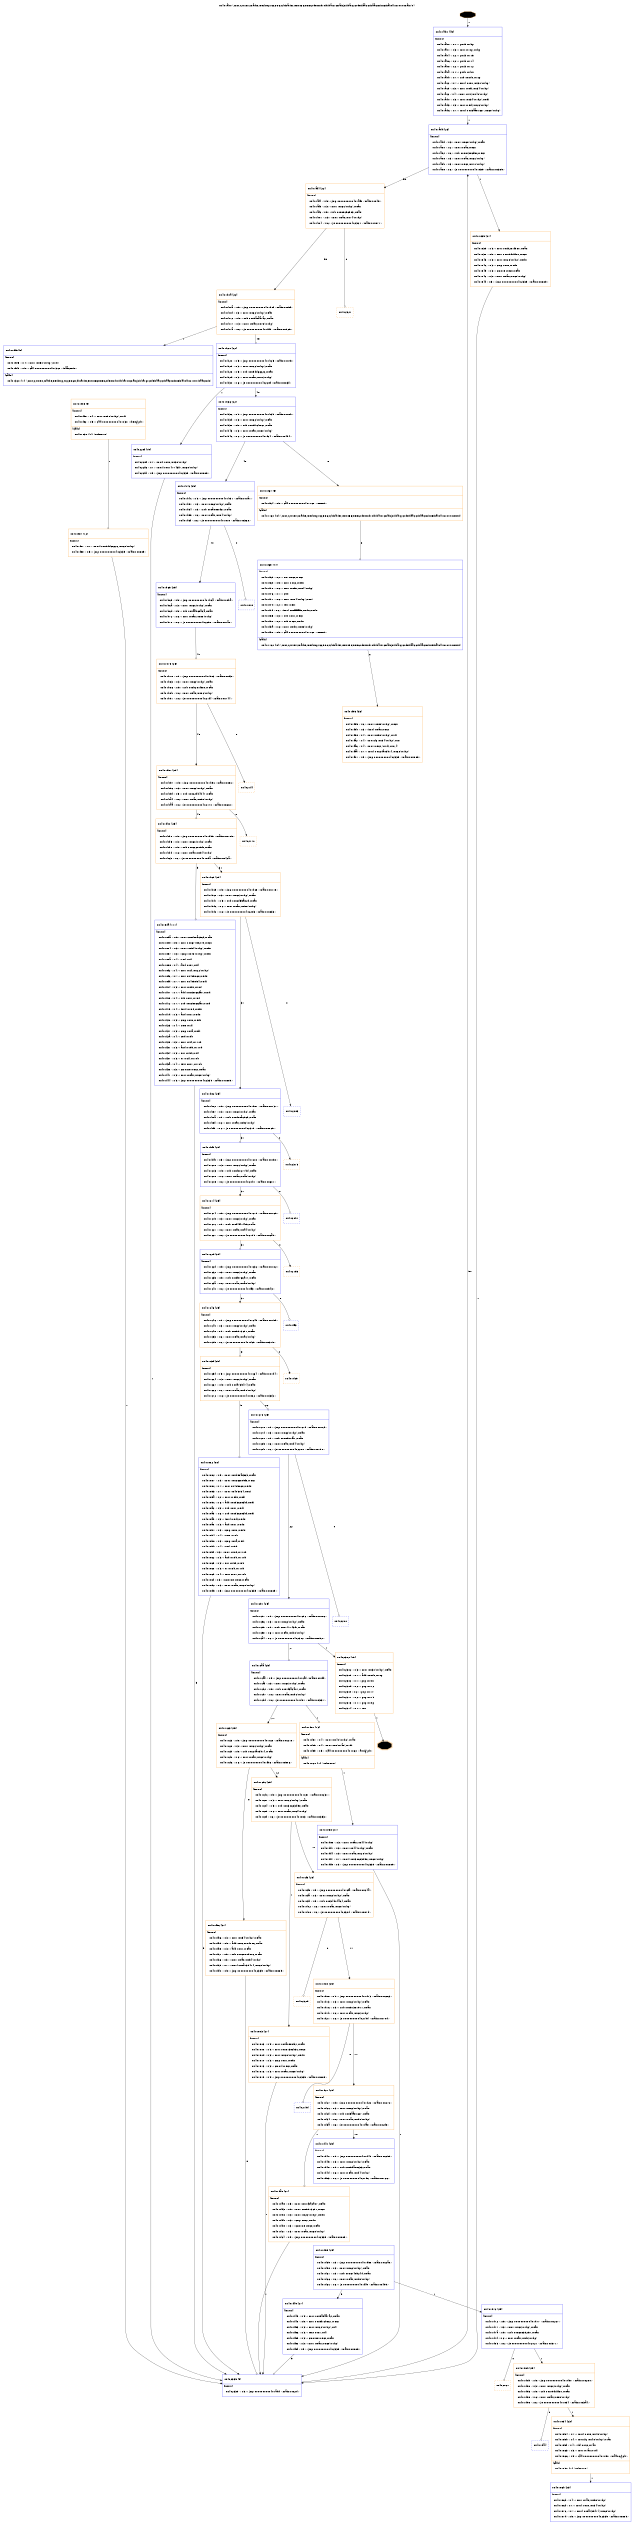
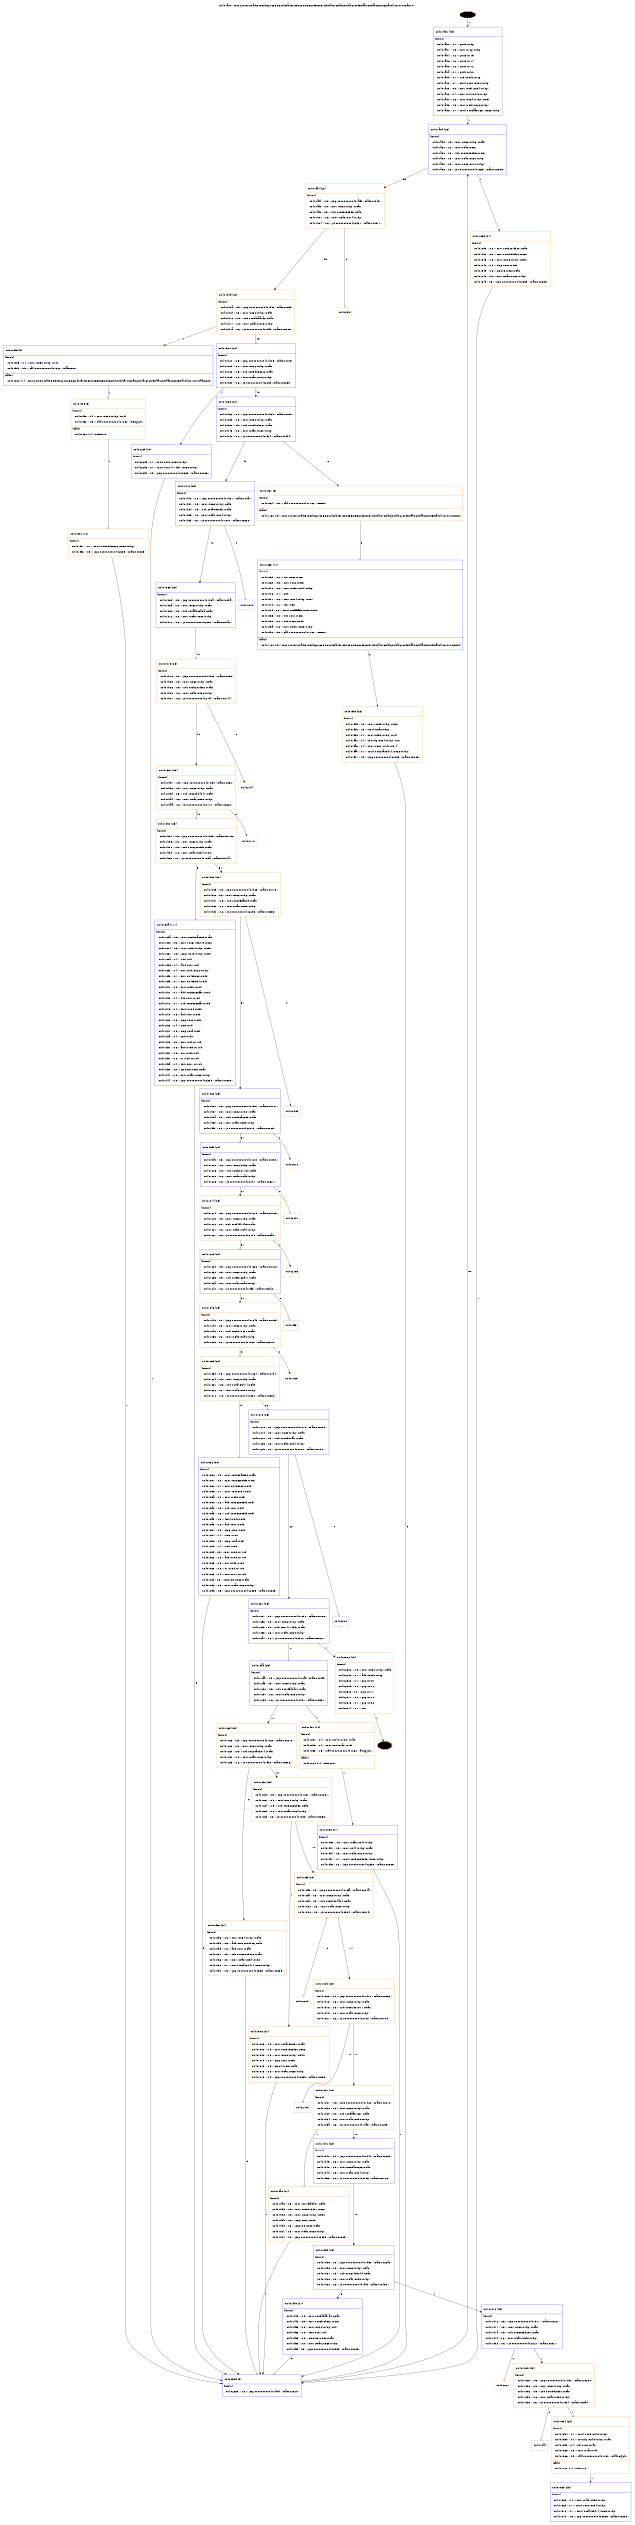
edge "0x401fd5 [9]" -> "0x401fde [9]": added, label "1"
edge "0x401f95 [33]" -> "0x402339 [5]": added, label "8"
edge "0x401d40 [25]" -> "0x401d59 [25]": added, label "10"
edge "0x401d8b [25]" -> "0x401e54 [23]": arrowhead diamond -> odot
